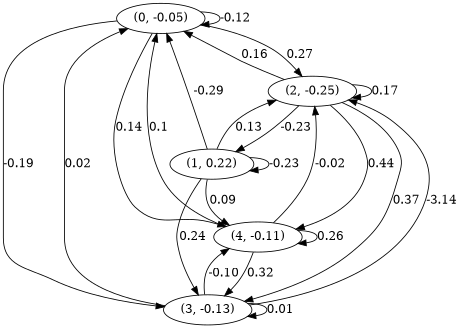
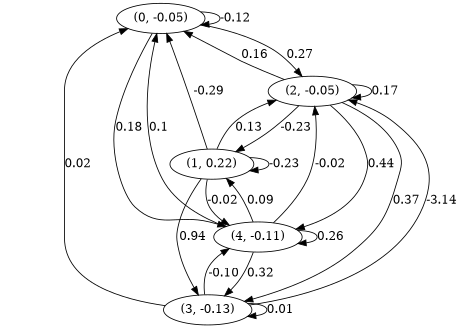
node "(2, -0.25)": label "(2, -0.25)" -> "(2, -0.05)"
edge "(0, -0.05)" -> "(4, -0.11)": label "0.14" -> "0.18"
edge "(0, -0.05)" -> "(3, -0.13)": removed, label "-0.19"
edge "(1, 0.22)" -> "(4, -0.11)": label "0.09" -> "-0.02"
edge "(4, -0.11)" -> "(1, 0.22)": added, label "0.09"
edge "(1, 0.22)" -> "(3, -0.13)": label "0.24" -> "0.94"
